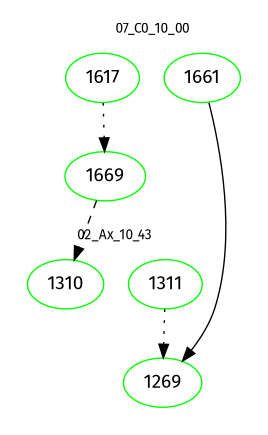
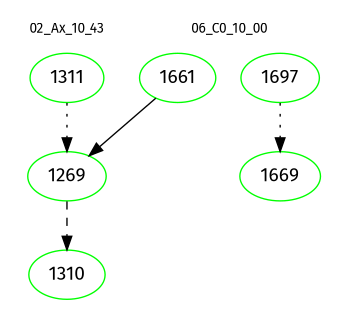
cluster "07_C0_10_00": label "07_C0_10_00" -> "06_C0_10_00"
node "1617": label "1617" -> "1697"
edge "1669" -> "1310": now "1269" -> "1310"
